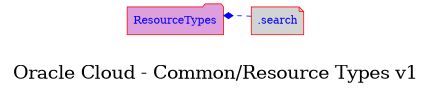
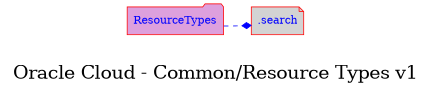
edge ".search" -> "ResourceTypes": reversed
